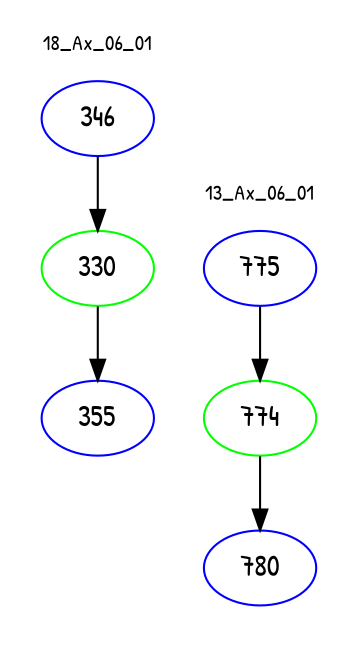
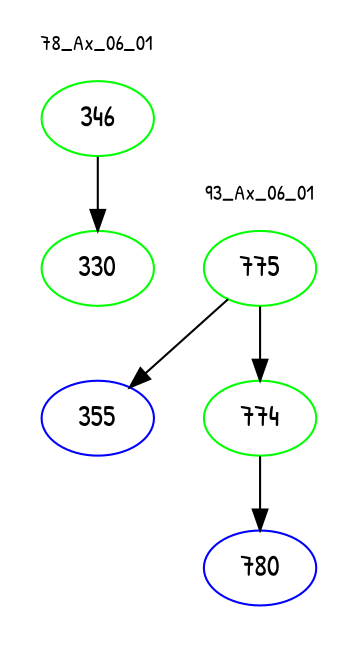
cluster "18_Ax_06_01": label "18_Ax_06_01" -> "78_Ax_06_01"
node "346": color blue -> green
cluster "13_Ax_06_01": label "13_Ax_06_01" -> "93_Ax_06_01"
node "775": color blue -> green
edge "330" -> "355": now "775" -> "355"
